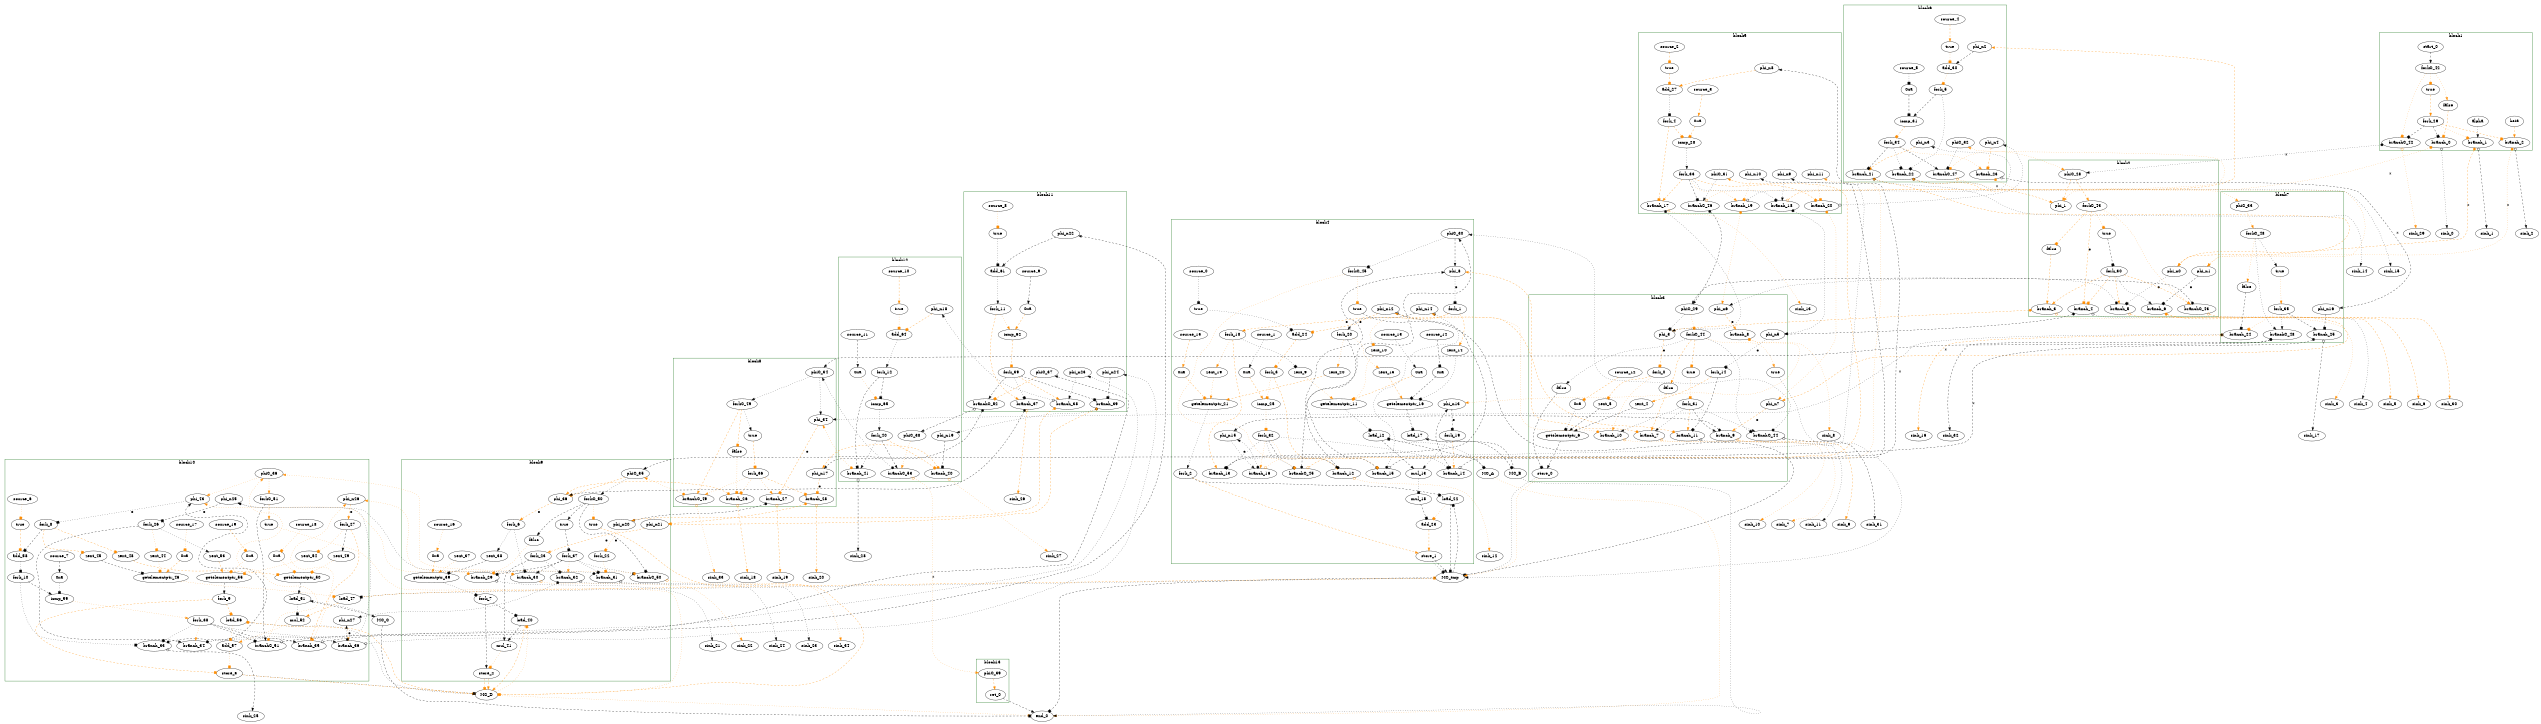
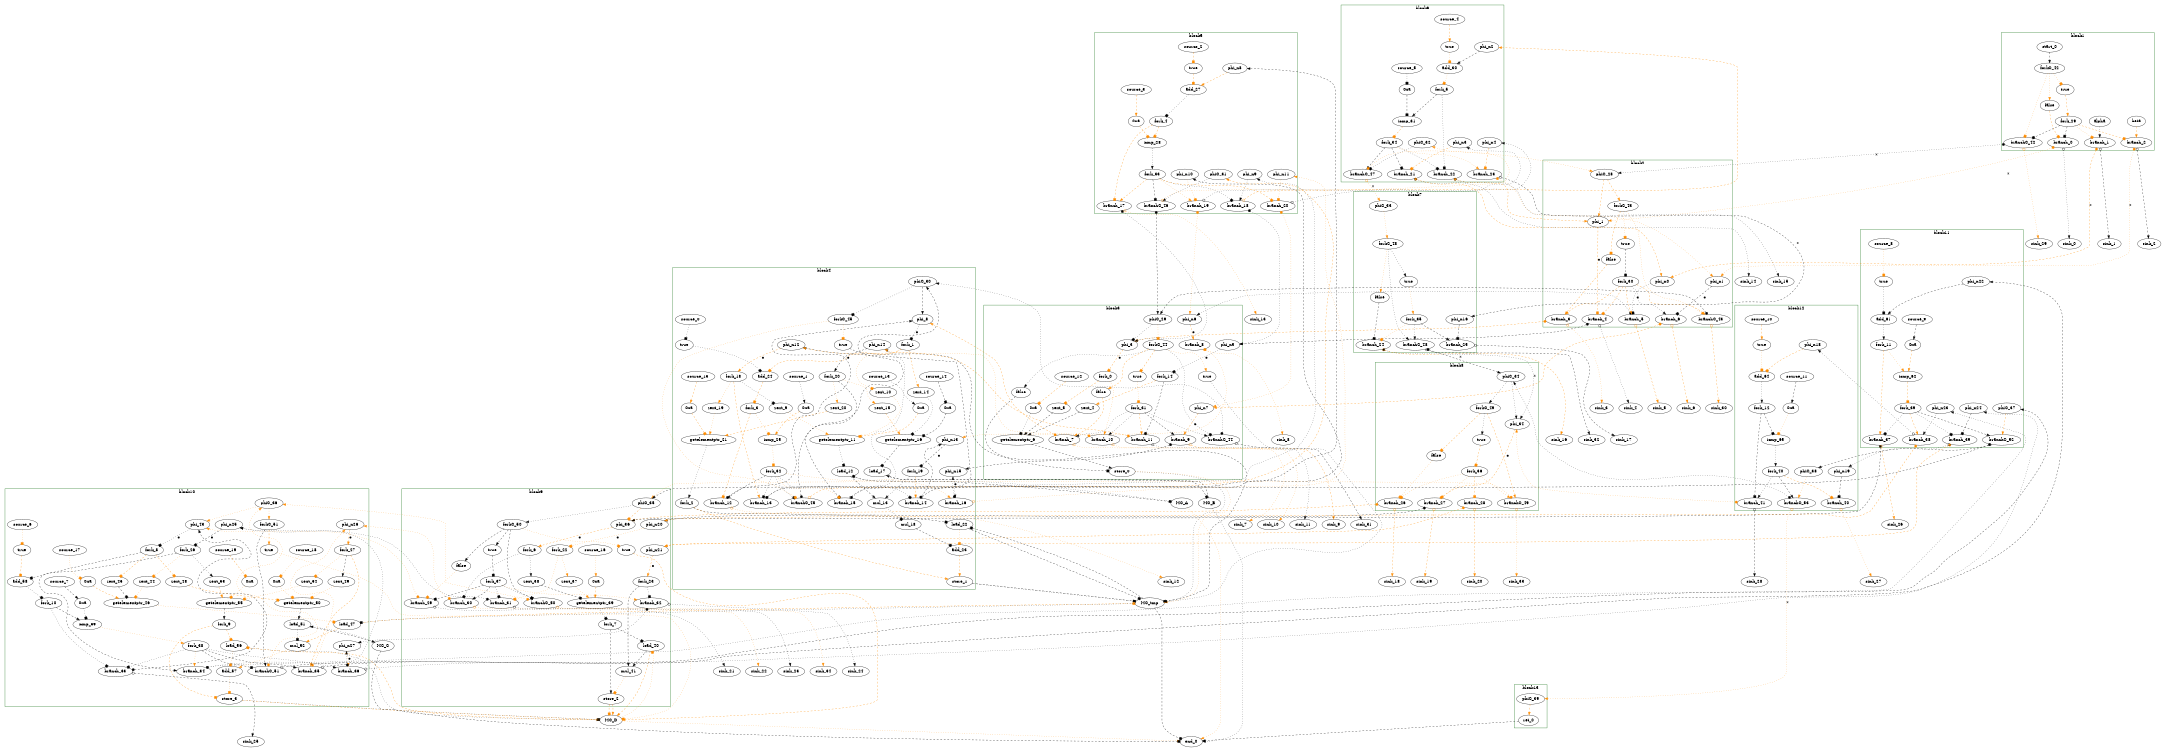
edge "forkC_43" -> "branch_4": now "phi_1" -> "branch_4"
edge "phiC_37" -> "branchC_52": arrowhead box -> normal
edge "fork_39" -> "branch_39": style dashed -> dotted
node "phi_n17": removed
edge "fork_22" -> "zext_37": added
